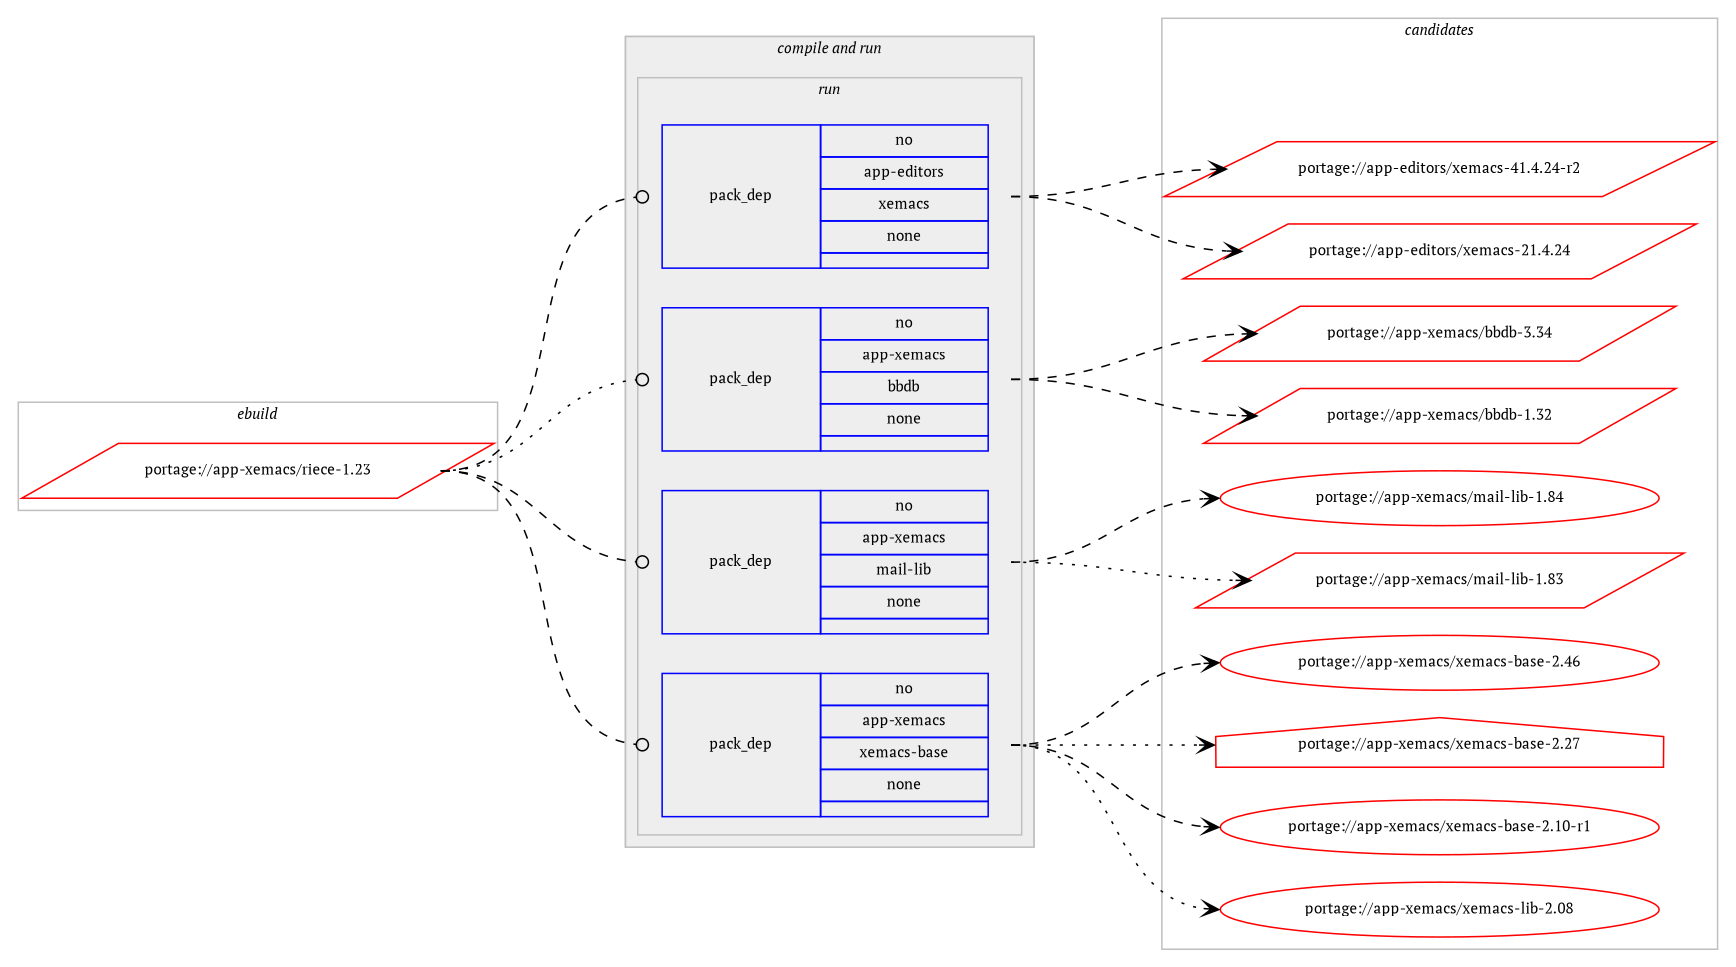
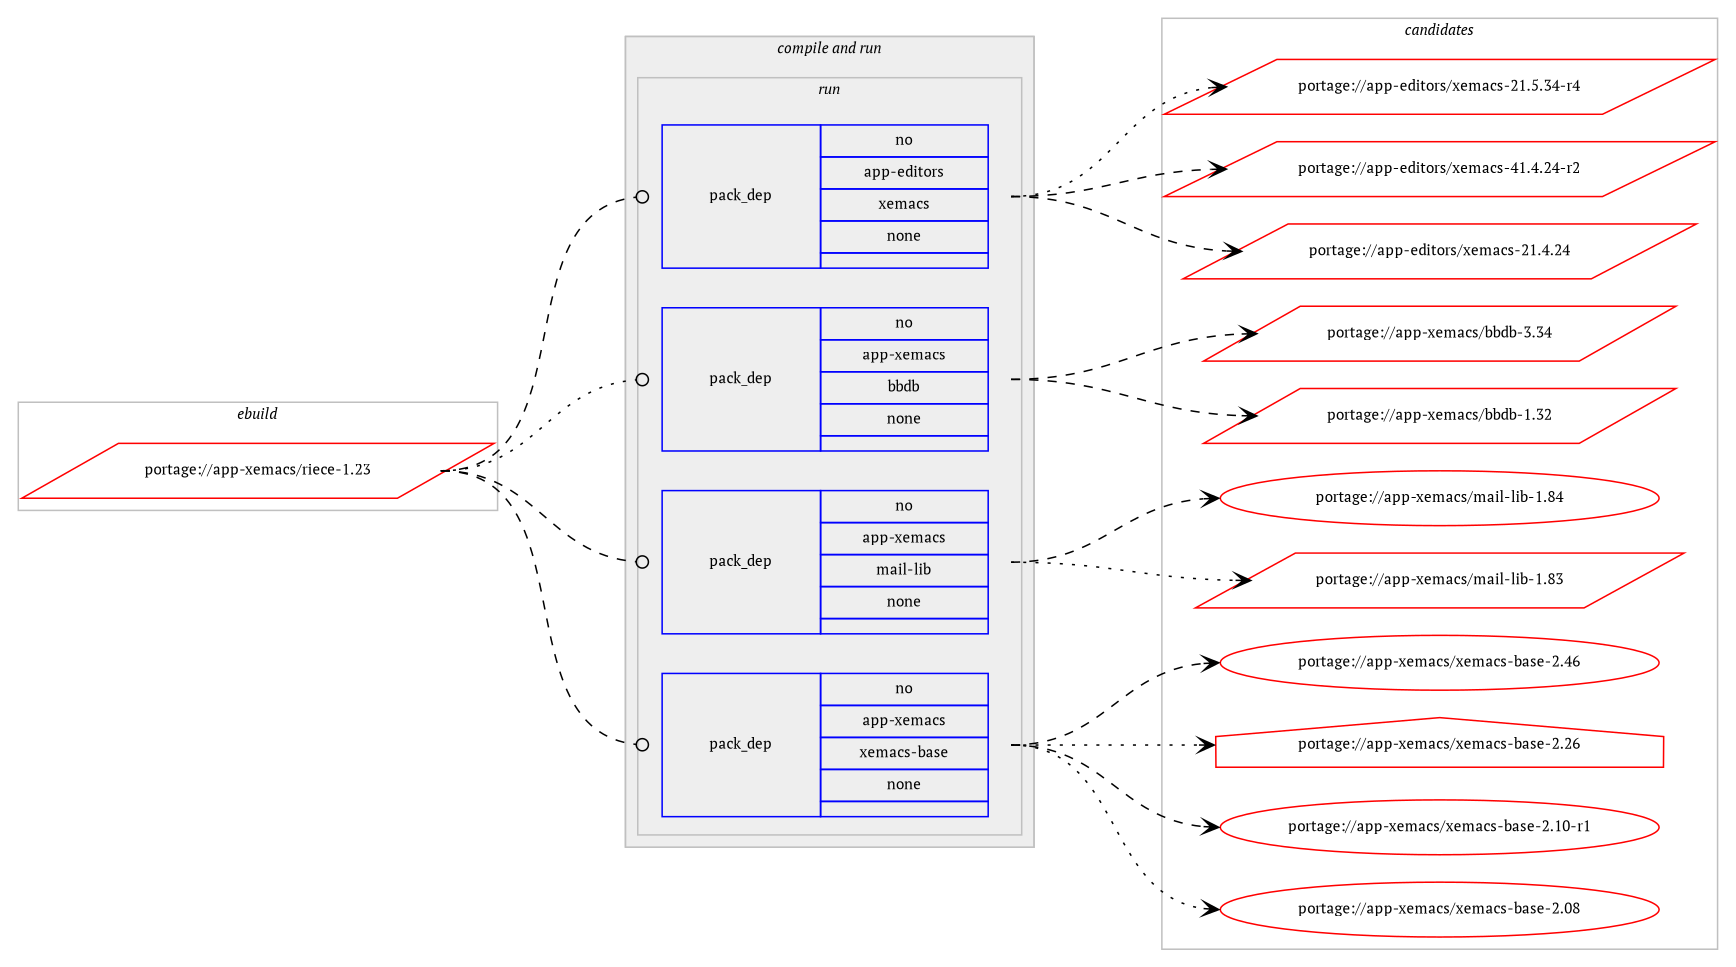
node "portage://app-editors/xemacs-21.5.34-r4": added
node "portage://app-xemacs/xemacs-base-2.27": label "portage://app-xemacs/xemacs-base-2.27" -> "portage://app-xemacs/xemacs-base-2.26"
node "portage://app-xemacs/xemacs-lib-2.08": label "portage://app-xemacs/xemacs-lib-2.08" -> "portage://app-xemacs/xemacs-base-2.08"
